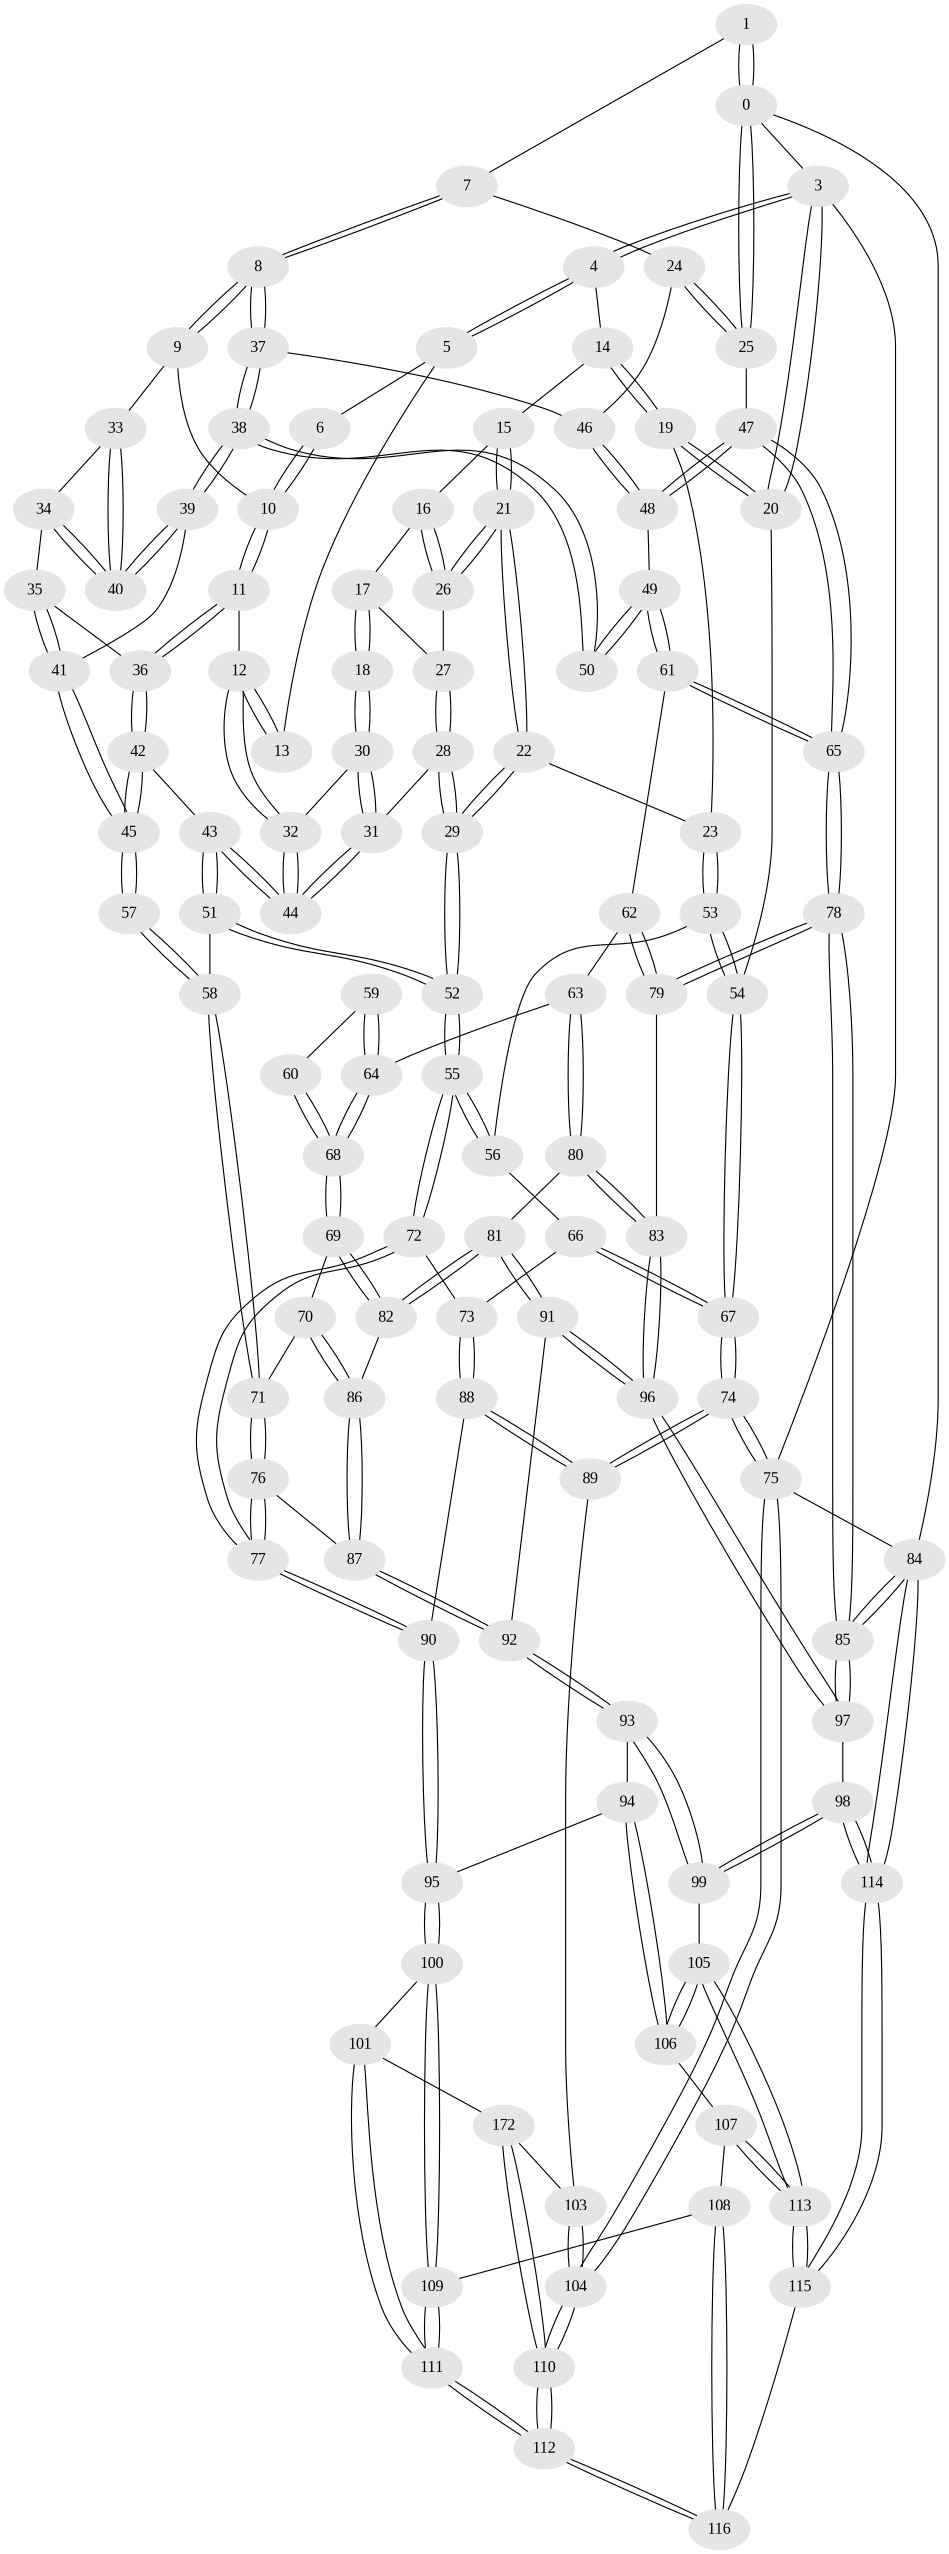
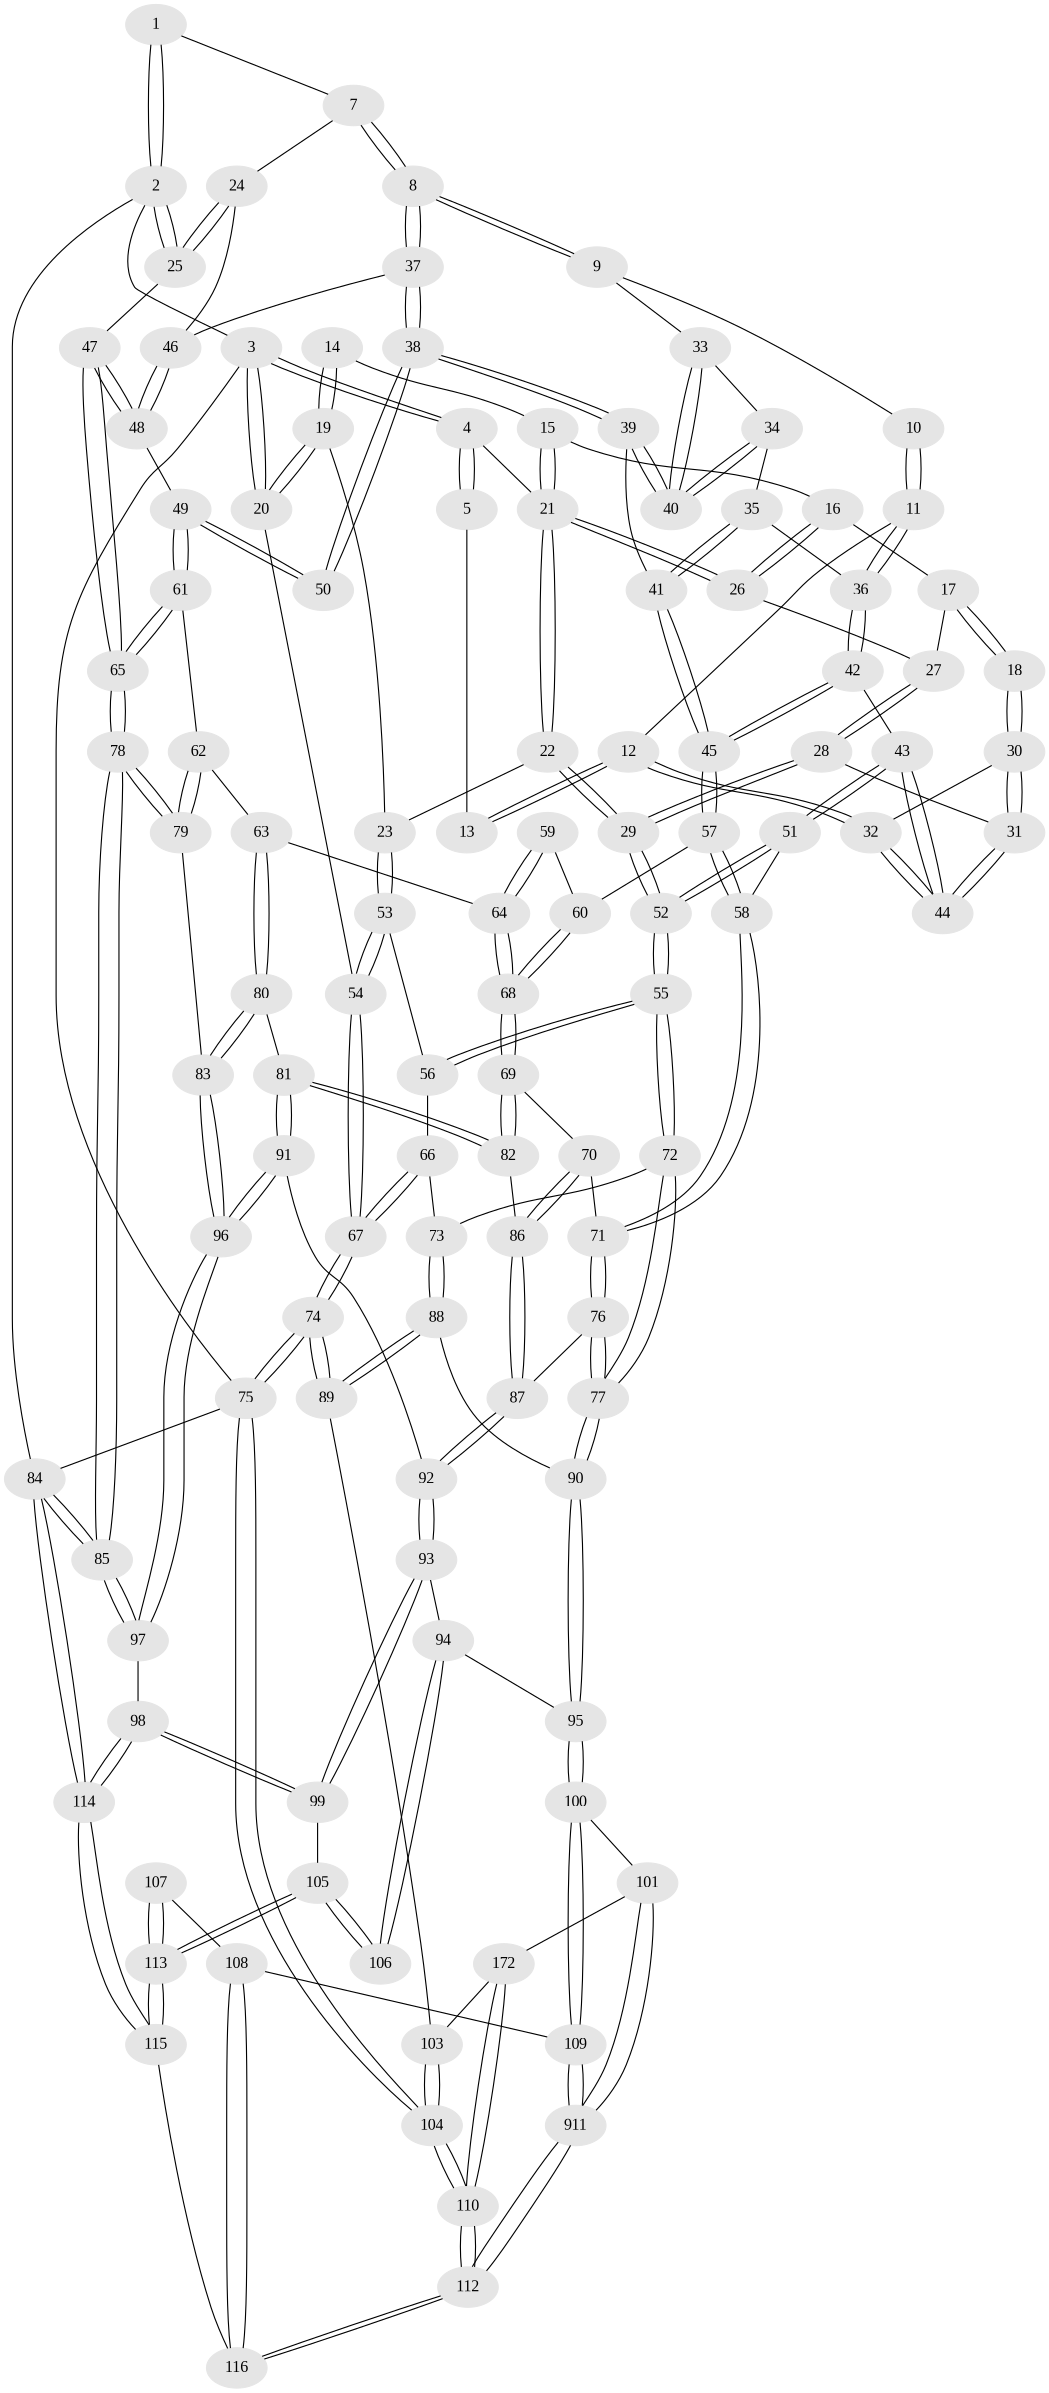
node "0": label "0" -> "2"
edge "4" -- "14": now "4" -- "21"
node "6": removed
edge "57" -- "60": added
edge "106" -- "107": removed
node "111": label "111" -> "911"
